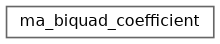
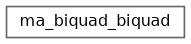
node "ma_biquad_coefficient": label "ma_biquad_coefficient" -> "ma_biquad_biquad"
